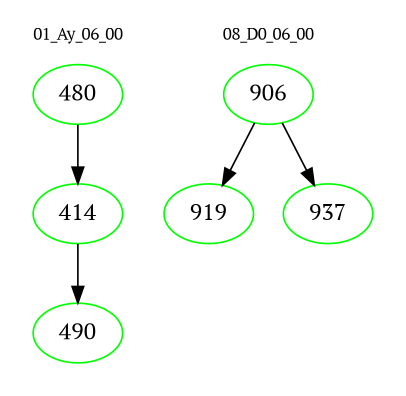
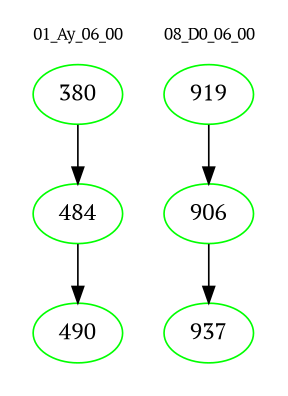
node "480": label "480" -> "380"
edge "906" -> "919": reversed
node "414": label "414" -> "484"
